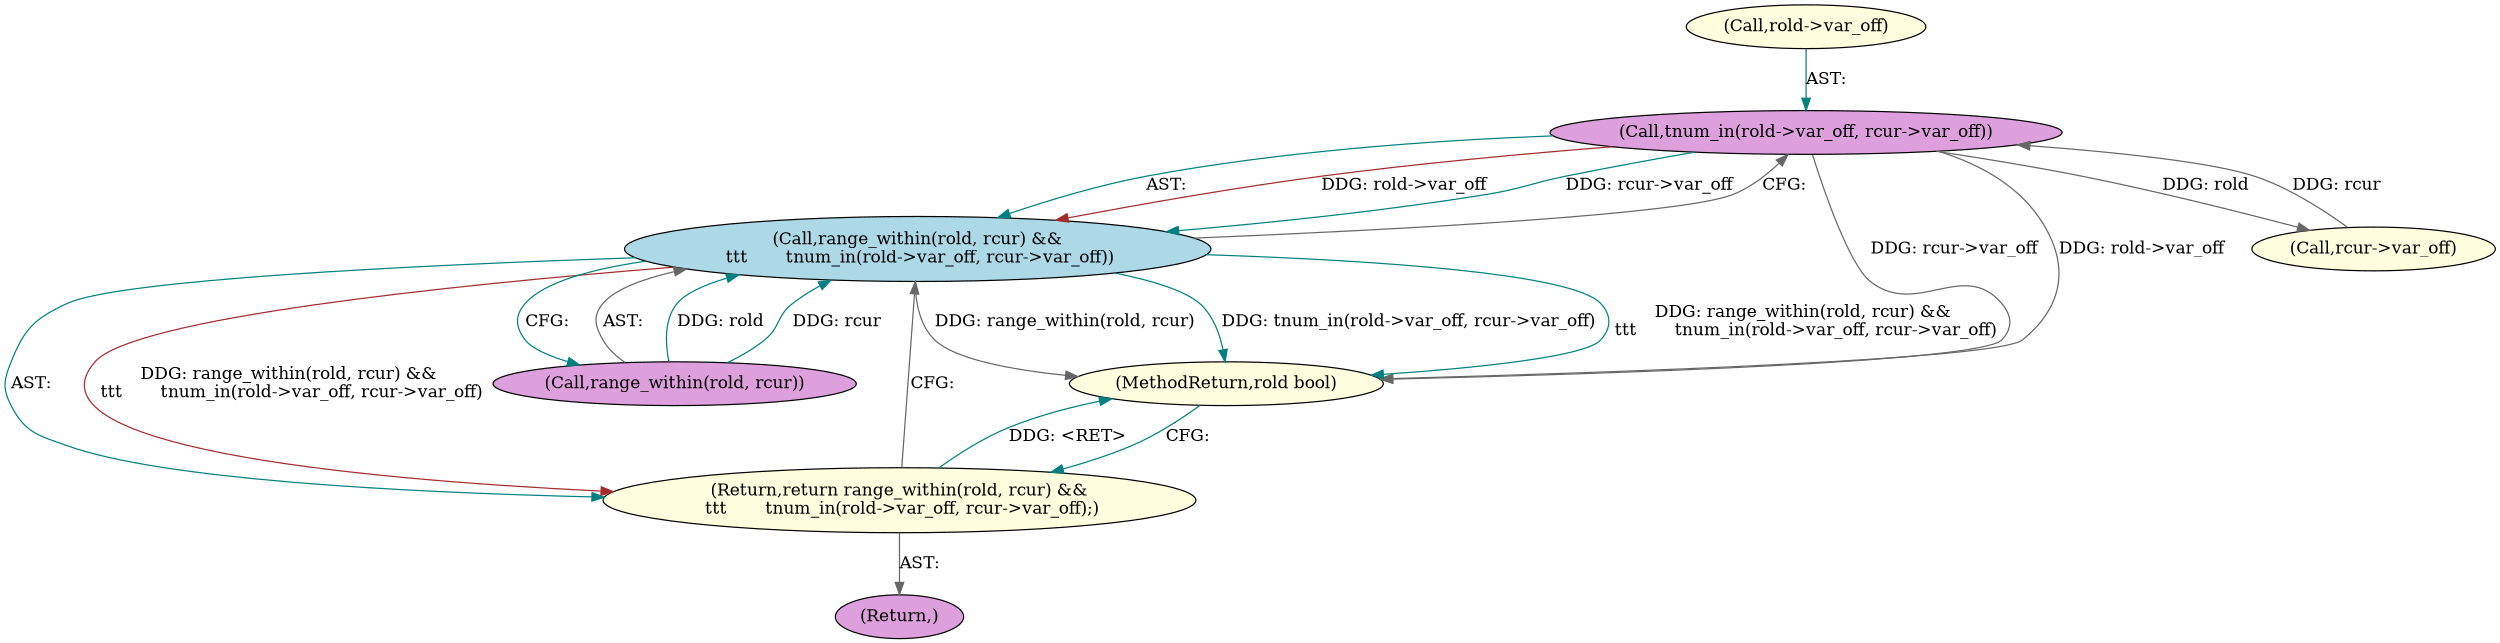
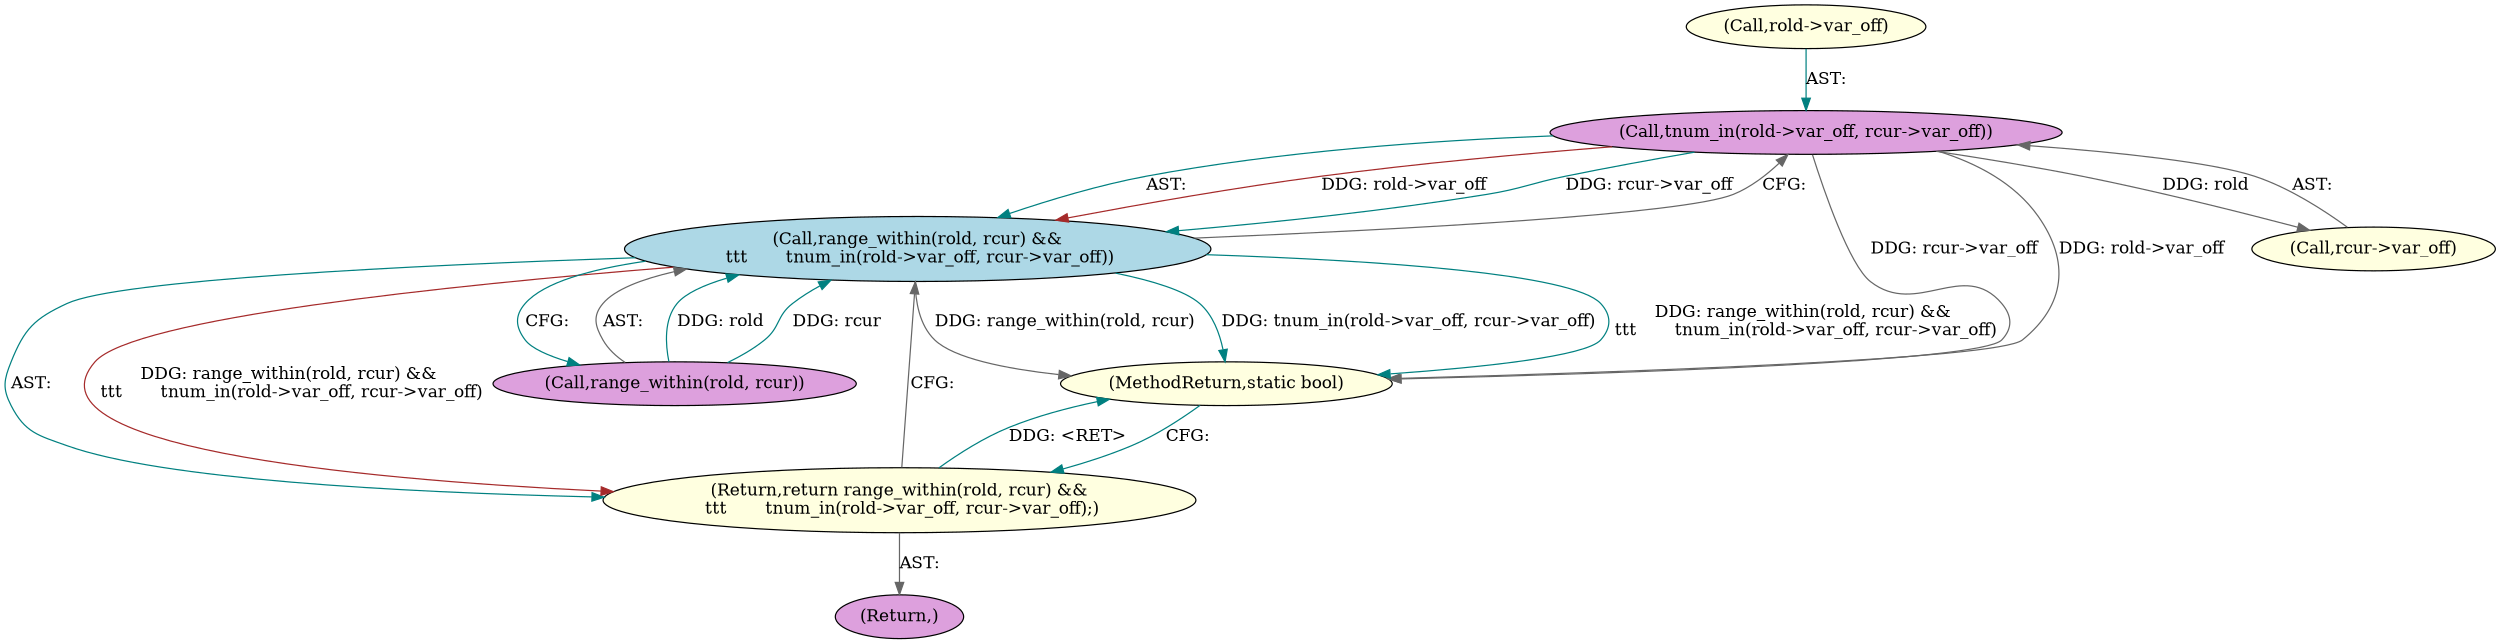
edge "(Call,rcur->var_off)" -> "(Call,tnum_in(rold->var_off, rcur->var_off))": label "DDG: rcur" -> "AST: "
node "(MethodReturn,rold bool)": label "(MethodReturn,rold bool)" -> "(MethodReturn,static bool)"
